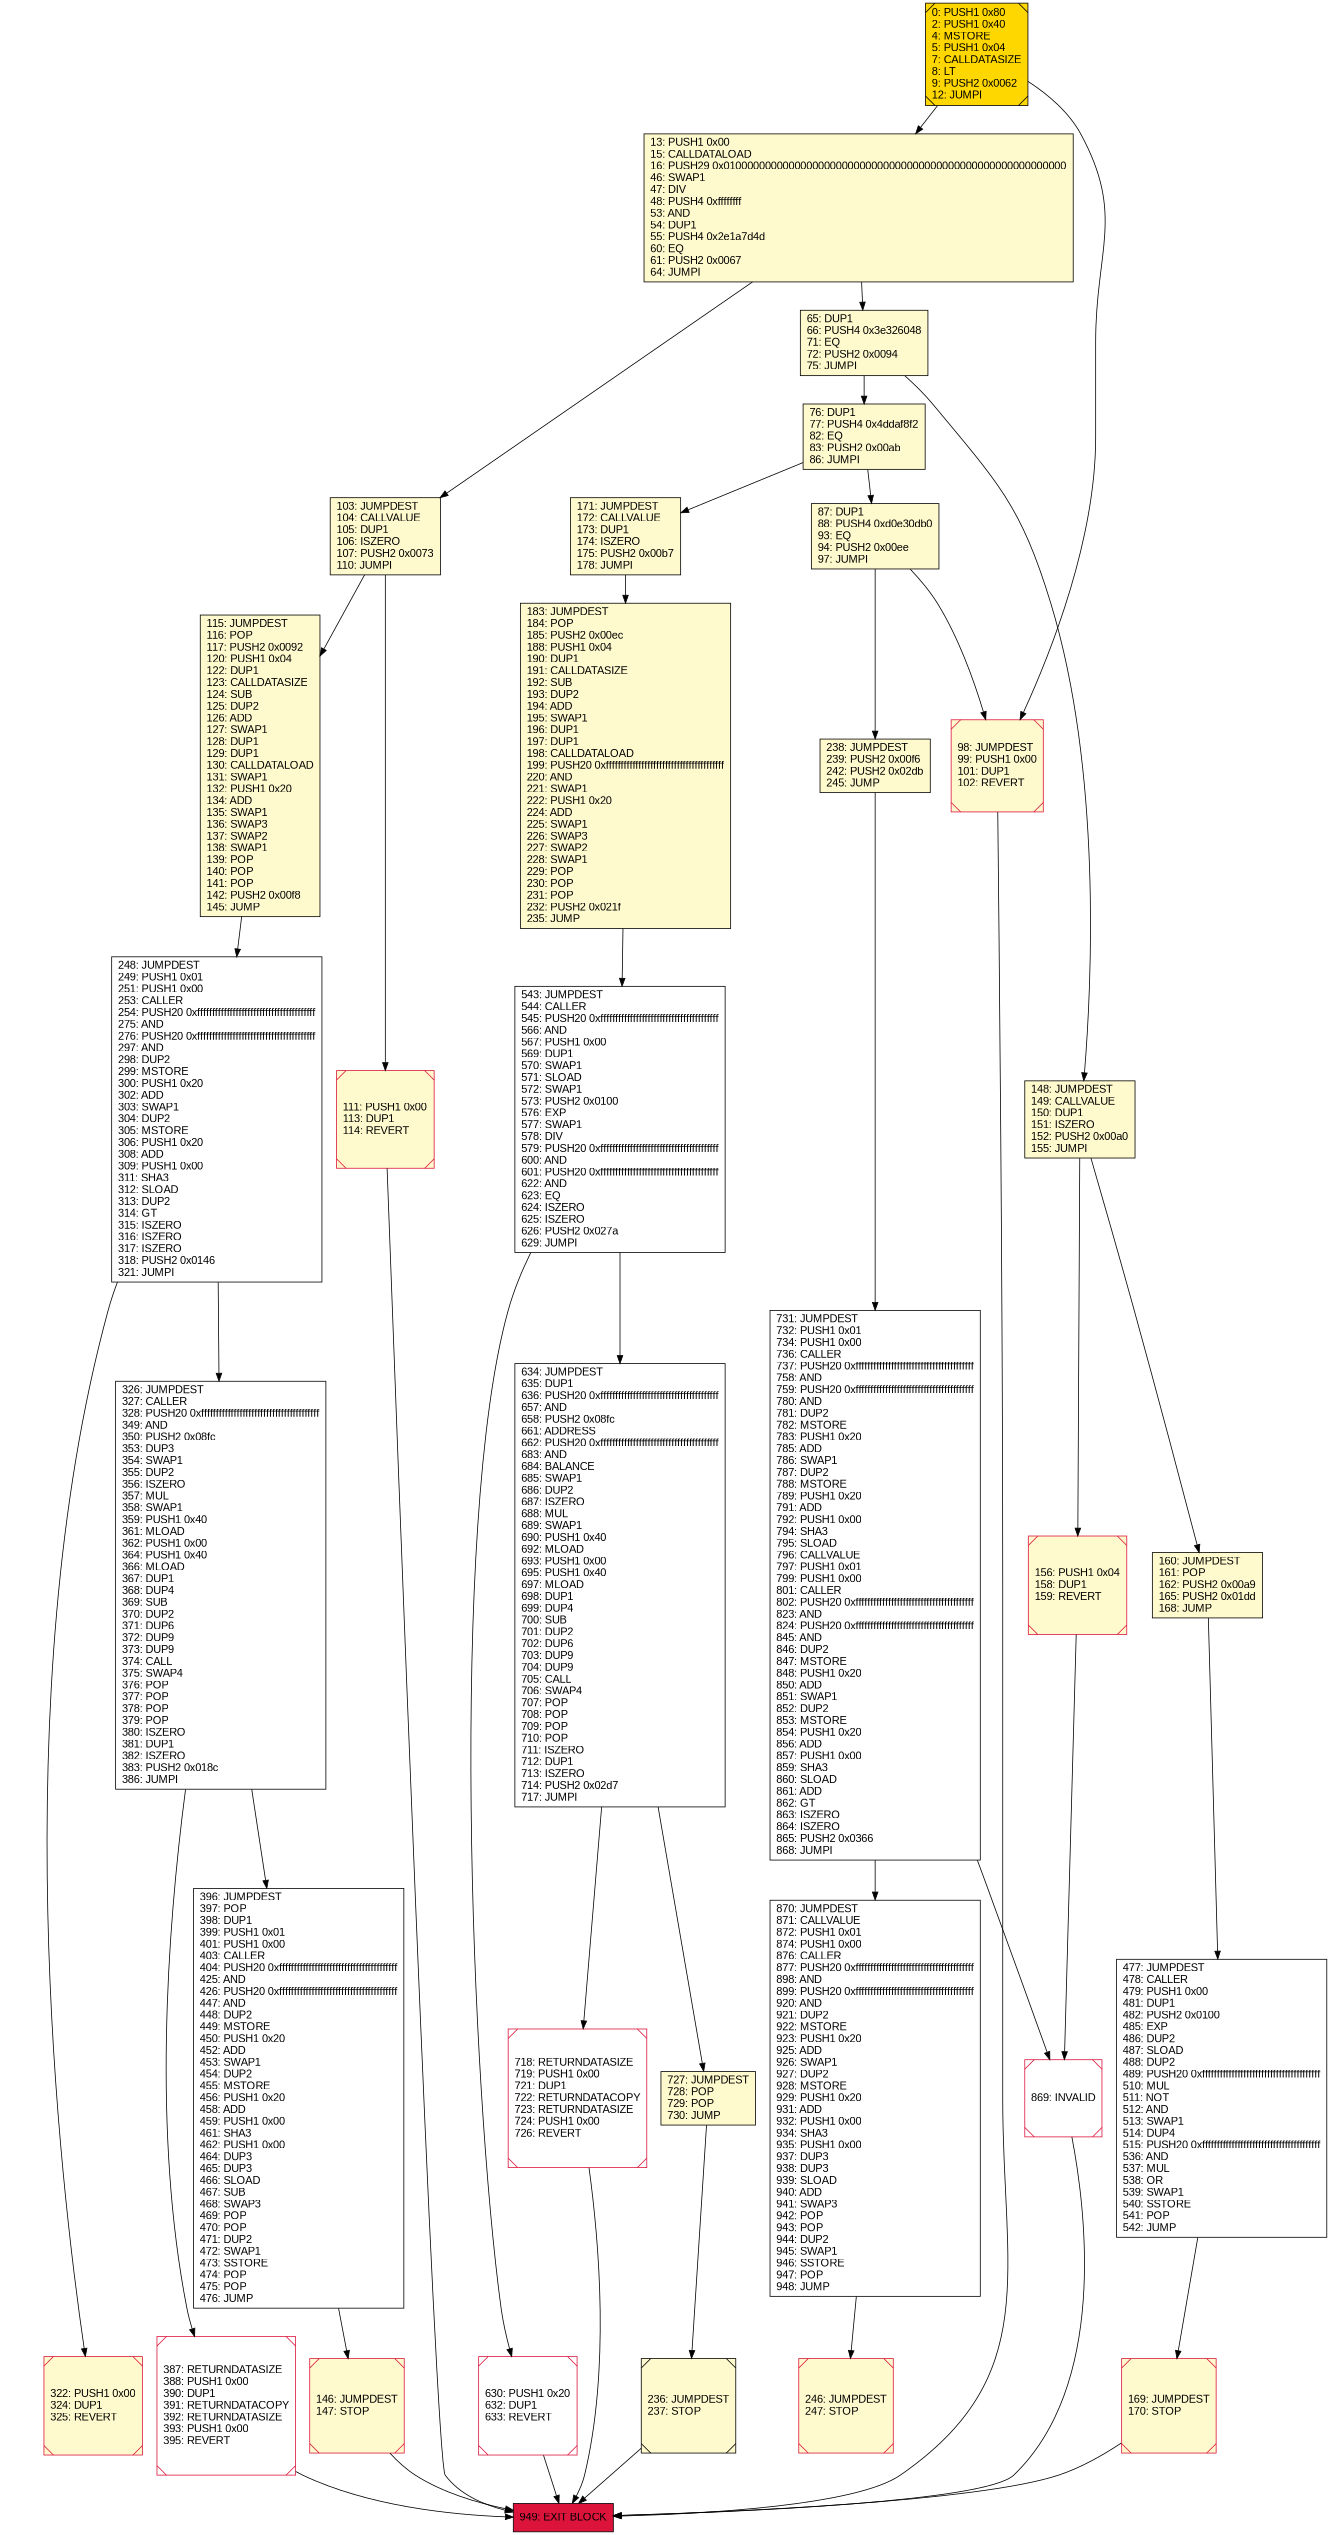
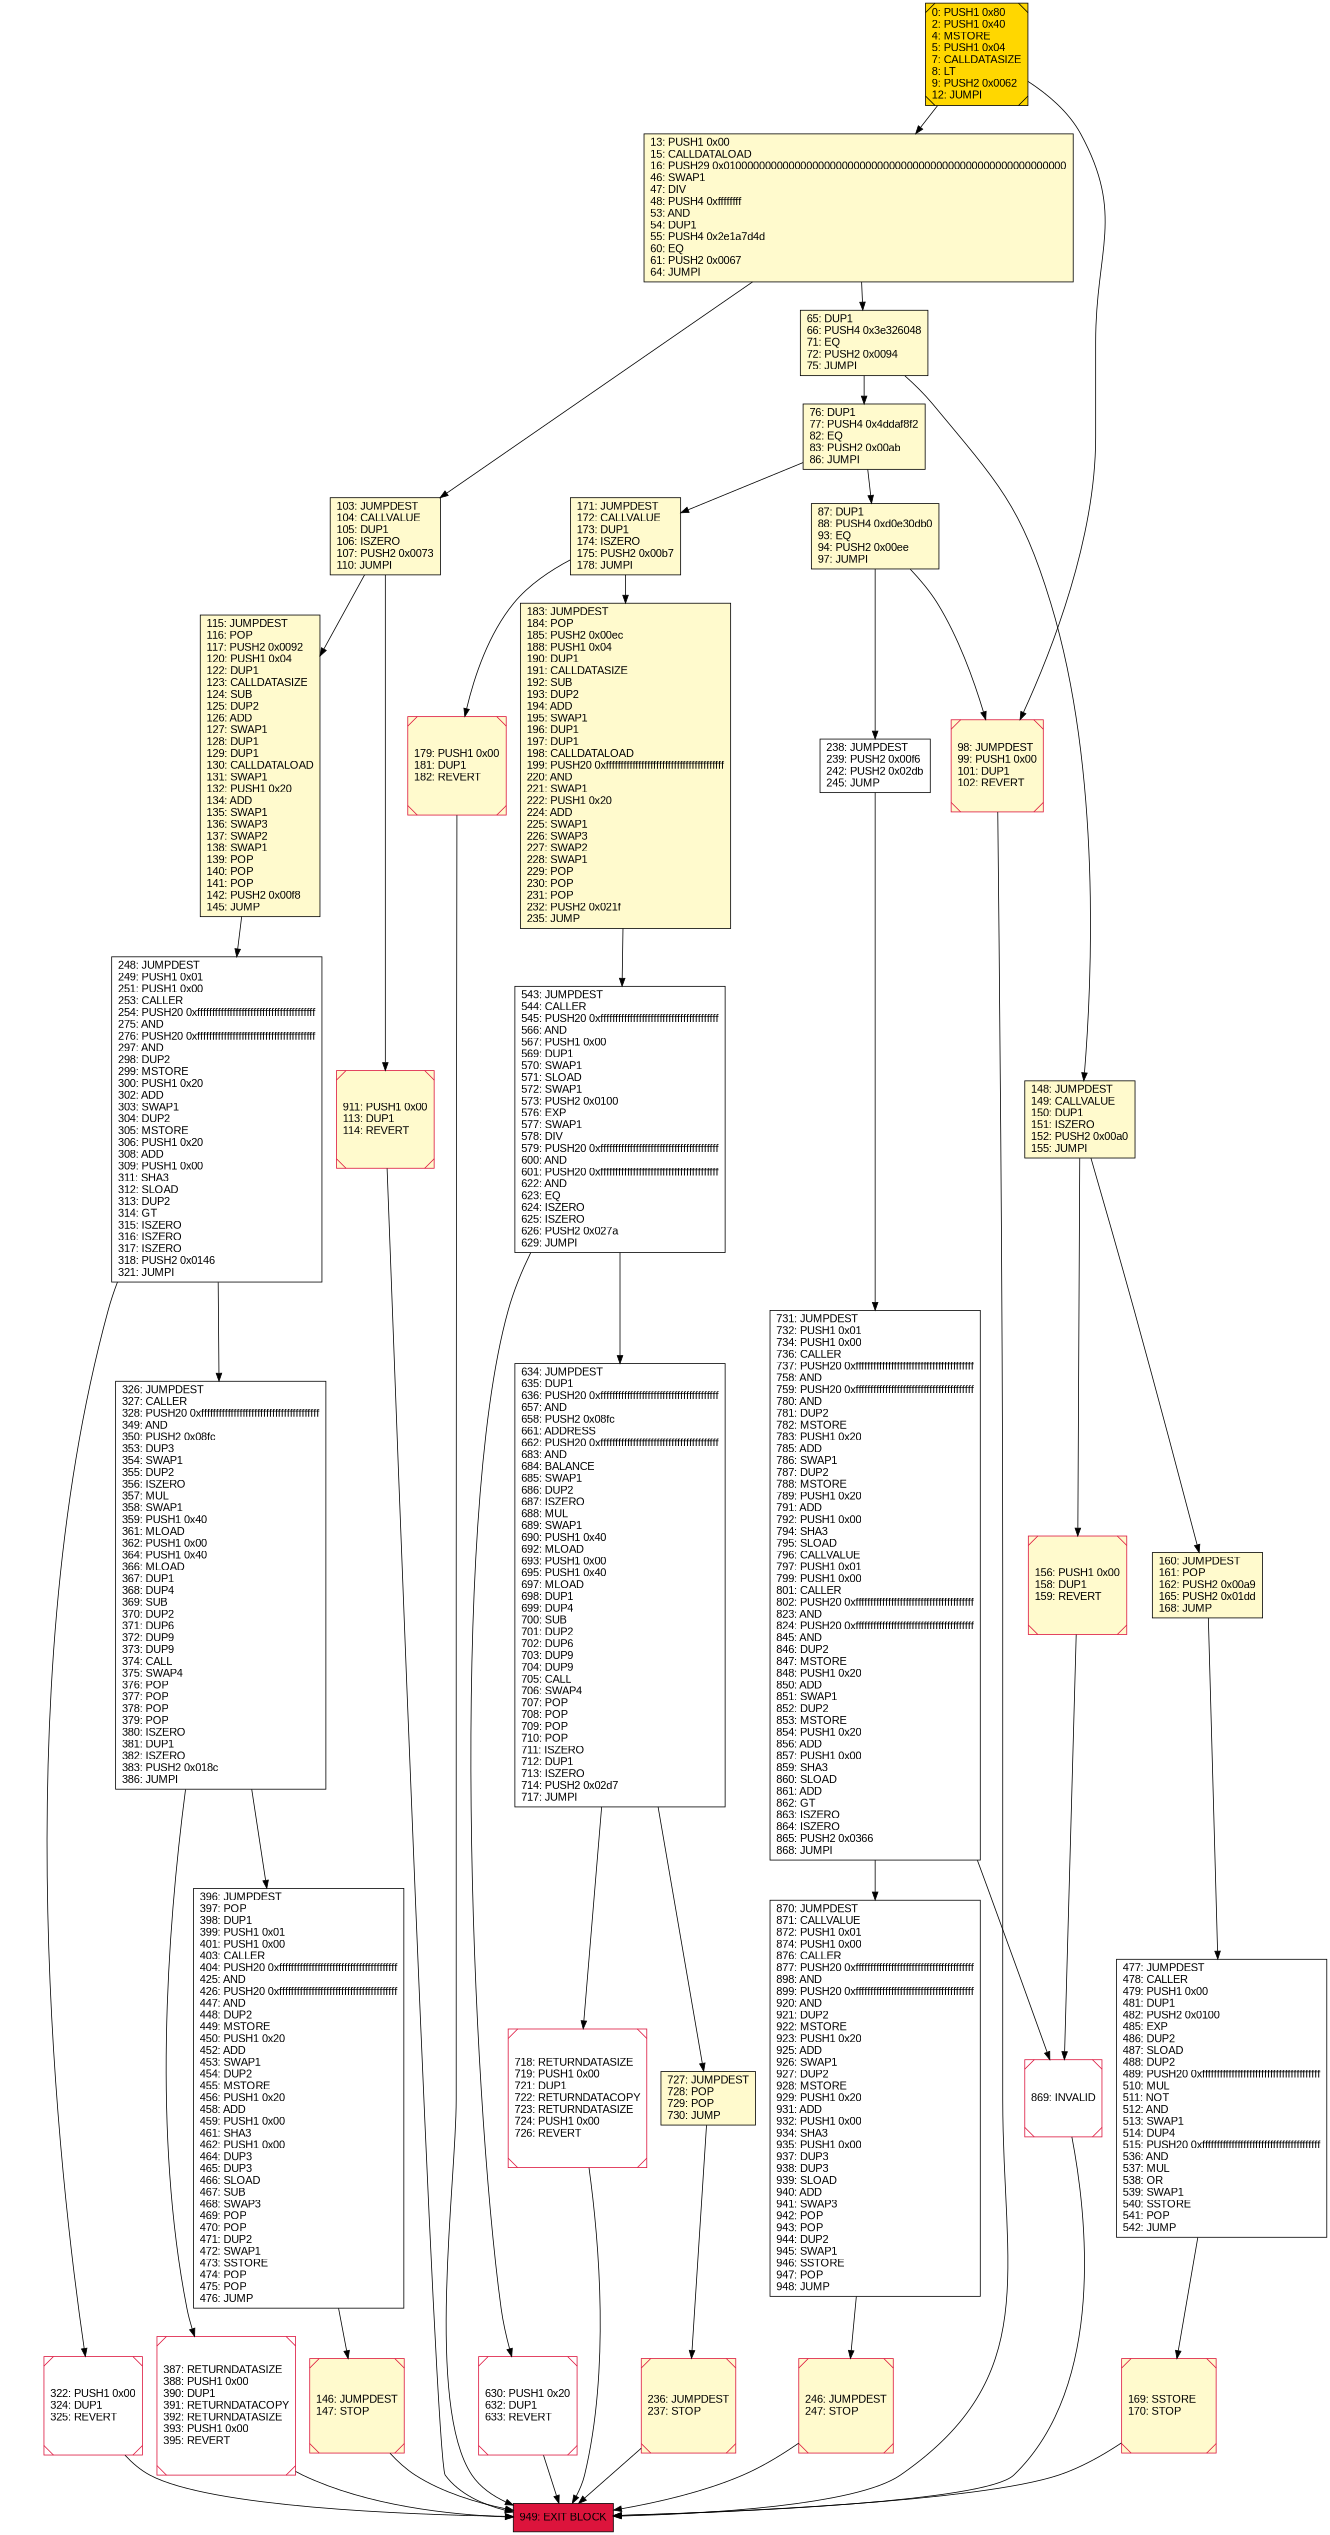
node "179: PUSH1 0x00 181: DUP1 182: REVERT": added
node "238: JUMPDEST 239: PUSH2 0x00f6 242: PUSH2 0x02db 245: JUMP": fillcolor lemonchiffon -> white
node "111: PUSH1 0x00 113: DUP1 114: REVERT": label "111: PUSH1 0x00 113: DUP1 114: REVERT" -> "911: PUSH1 0x00 113: DUP1 114: REVERT"
node "156: PUSH1 0x04 158: DUP1 159: REVERT": label "156: PUSH1 0x04 158: DUP1 159: REVERT" -> "156: PUSH1 0x00 158: DUP1 159: REVERT"
node "322: PUSH1 0x00 324: DUP1 325: REVERT": fillcolor lemonchiffon -> white
node "236: JUMPDEST 237: STOP": color black -> crimson
node "169: JUMPDEST 170: STOP": label "169: JUMPDEST 170: STOP" -> "169: SSTORE 170: STOP"
edge "246: JUMPDEST 247: STOP" -> "949: EXIT BLOCK": added
edge "322: PUSH1 0x00 324: DUP1 325: REVERT" -> "949: EXIT BLOCK": added
